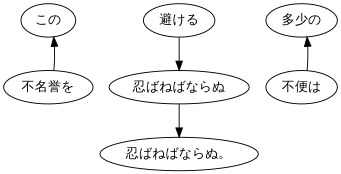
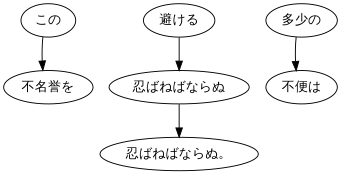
edge "不名誉を" -> "この": reversed
edge "不便は" -> "多少の": reversed
